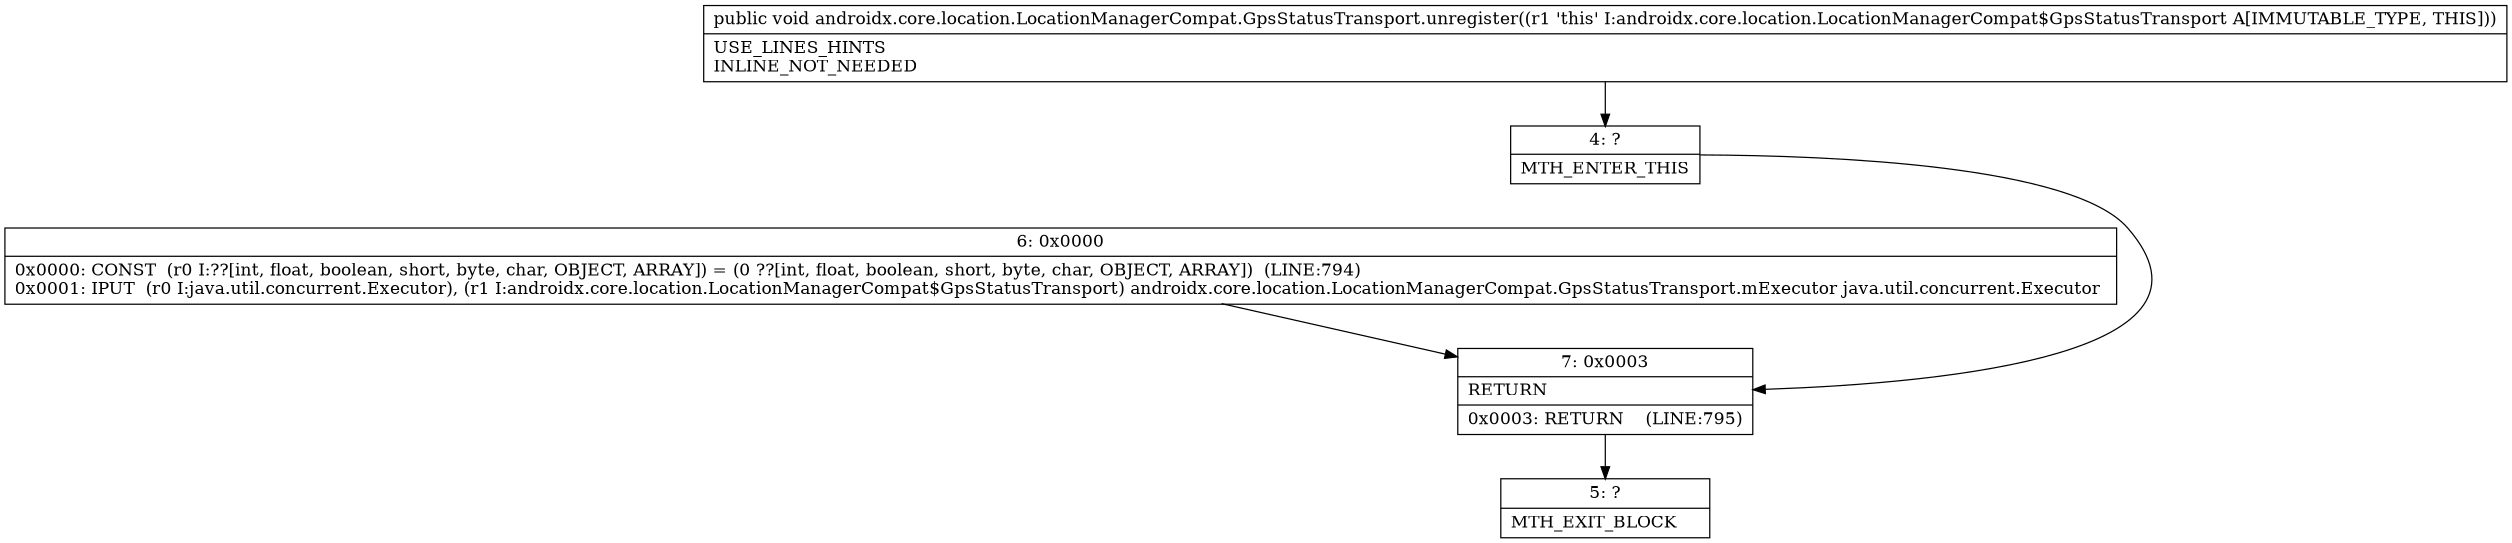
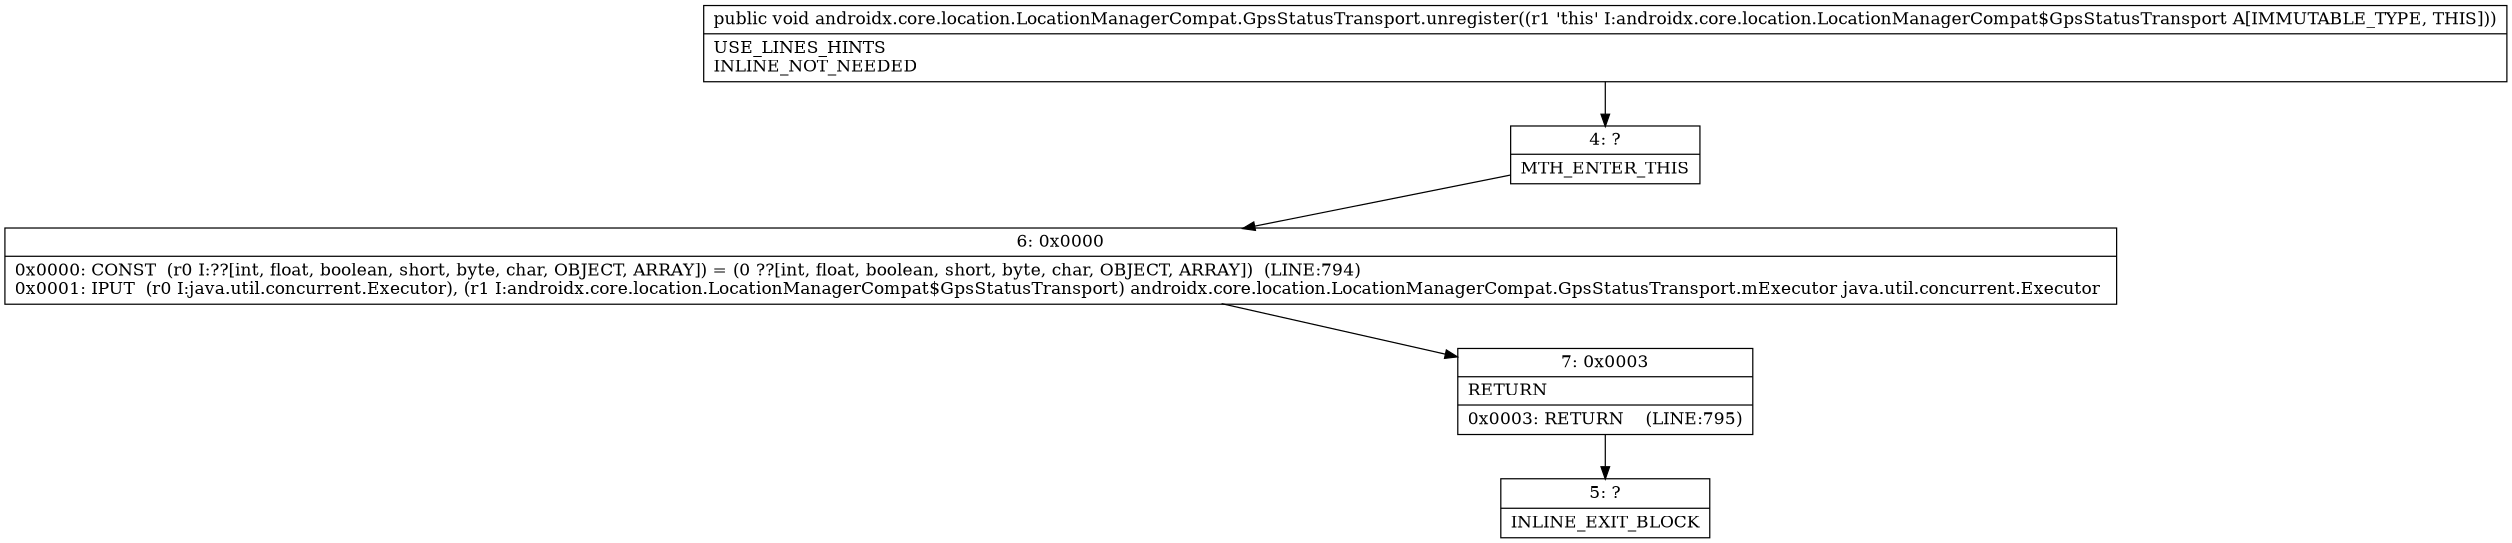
edge "4: ?" -> "7: 0x0003": now "4: ?" -> "6: 0x0000"
node "5: ?": text "MTH_EXIT_BLOCK" -> "INLINE_EXIT_BLOCK"
